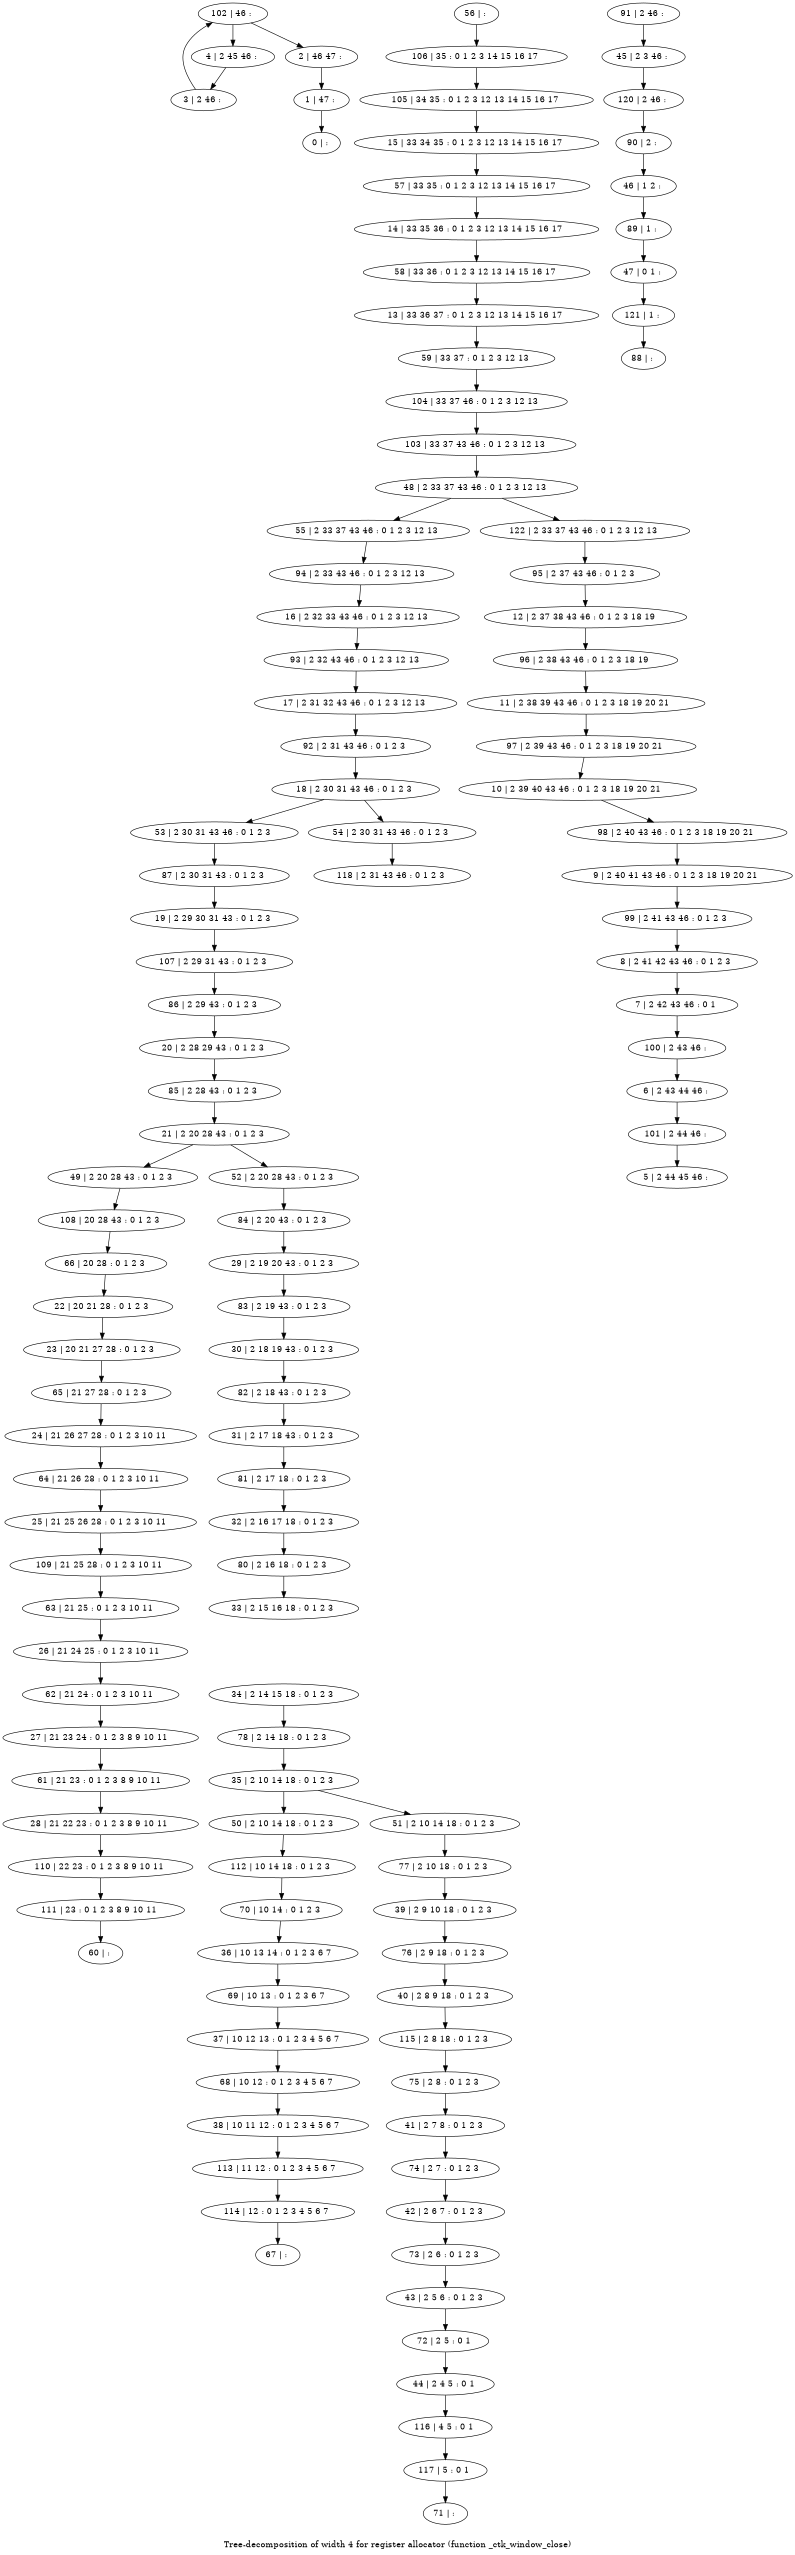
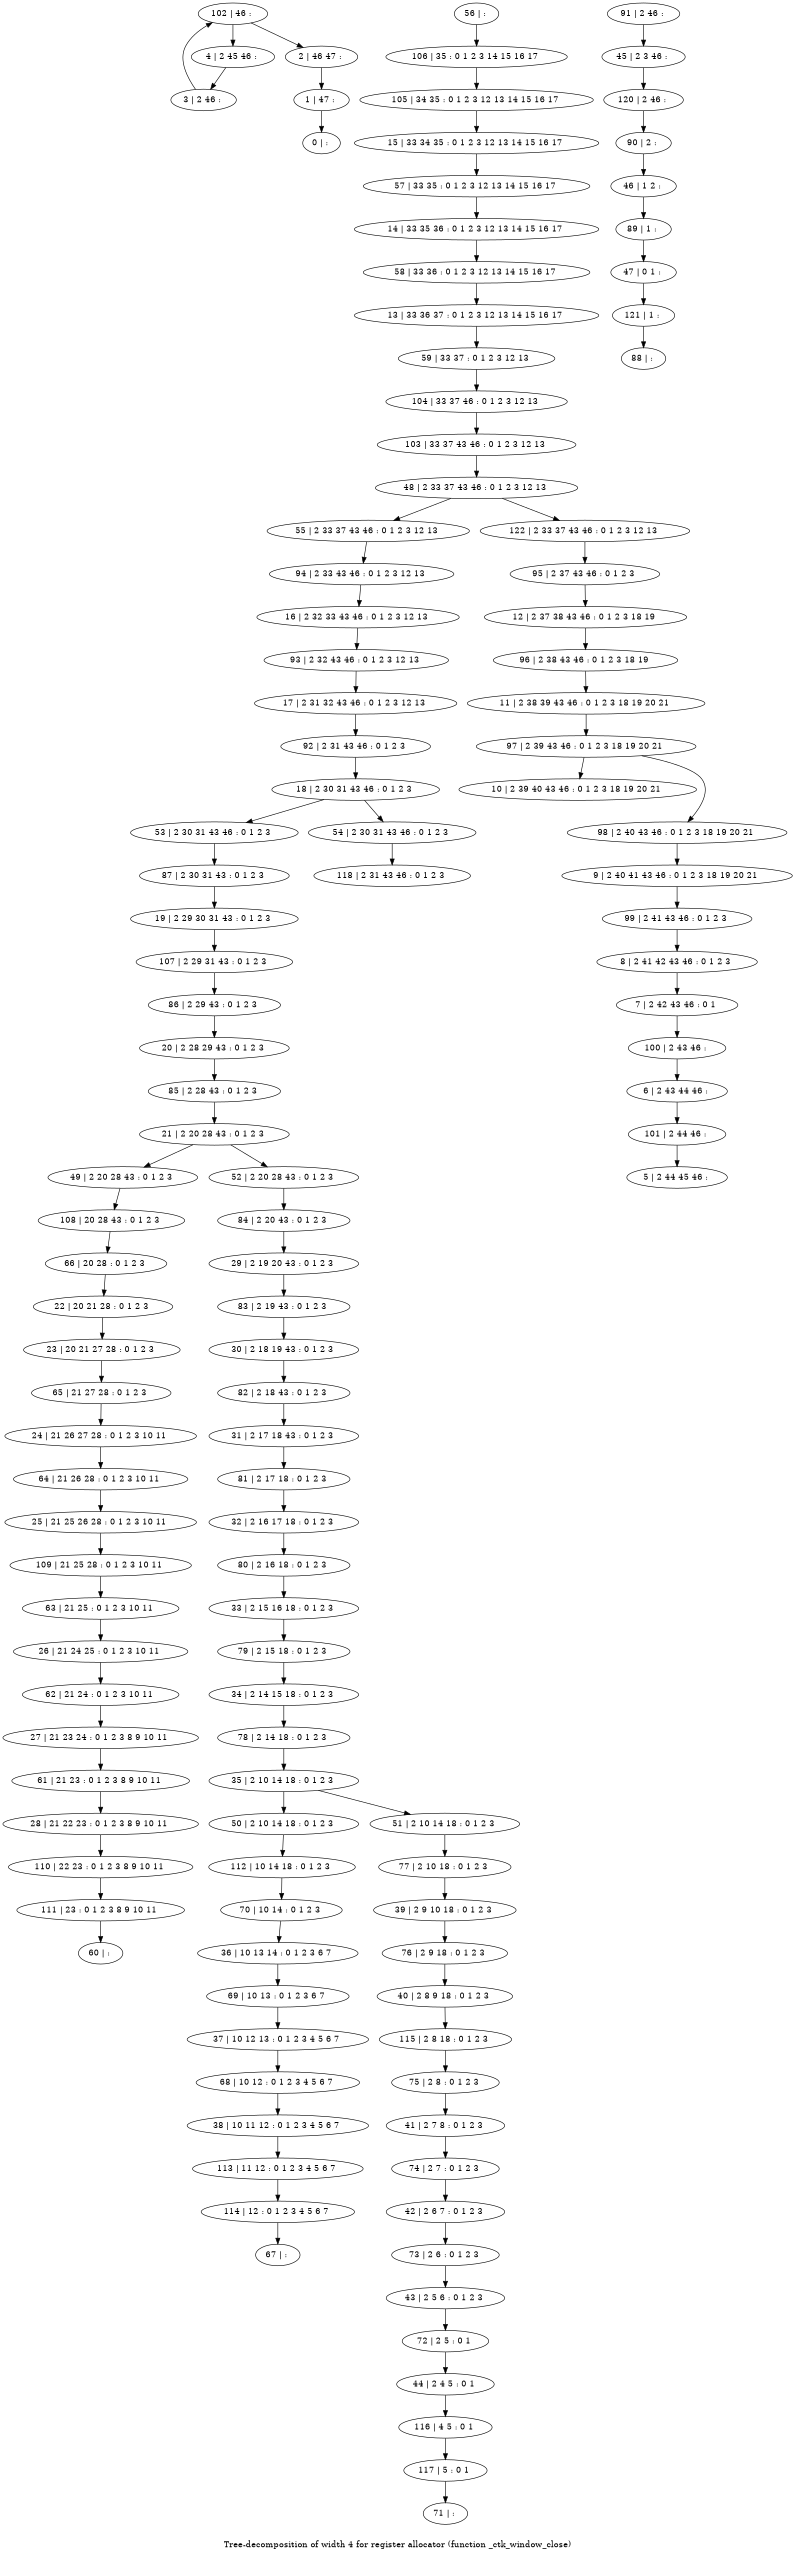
edge "10 | 2 39 40 43 46 : 0 1 2 3 18 19 20 21" -> "98 | 2 40 43 46 : 0 1 2 3 18 19 20 21": now "97 | 2 39 43 46 : 0 1 2 3 18 19 20 21" -> "98 | 2 40 43 46 : 0 1 2 3 18 19 20 21"
node "79 | 2 15 18 : 0 1 2 3": added
